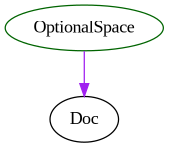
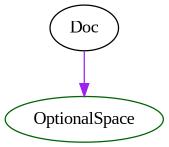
edge "OptionalSpace" -> "Doc": reversed
